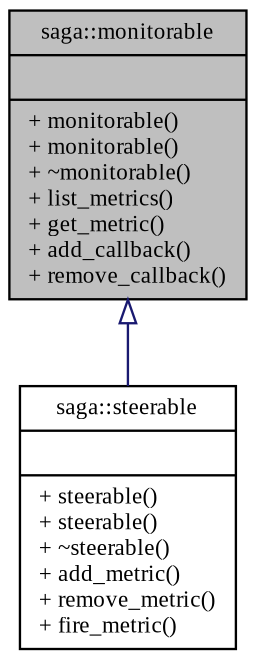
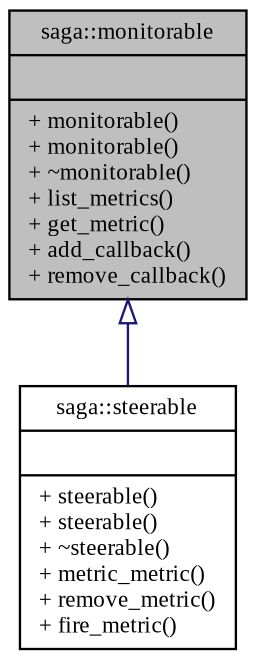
node "saga::steerable": text "+ add_metric()" -> "+ metric_metric()"
